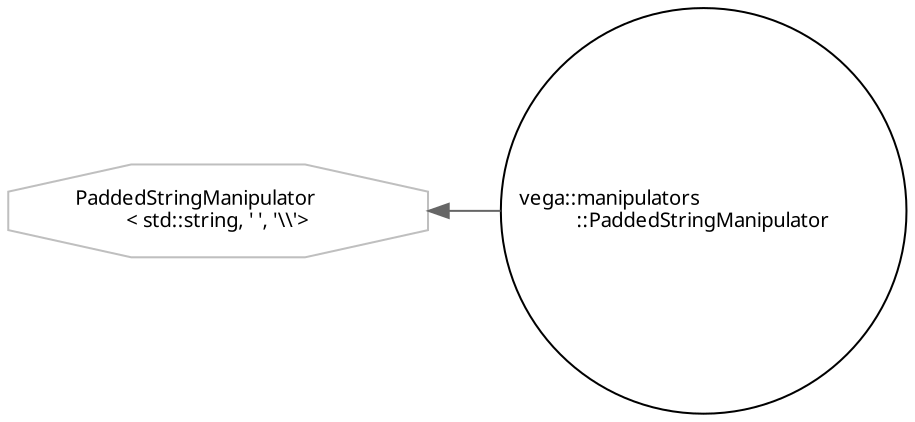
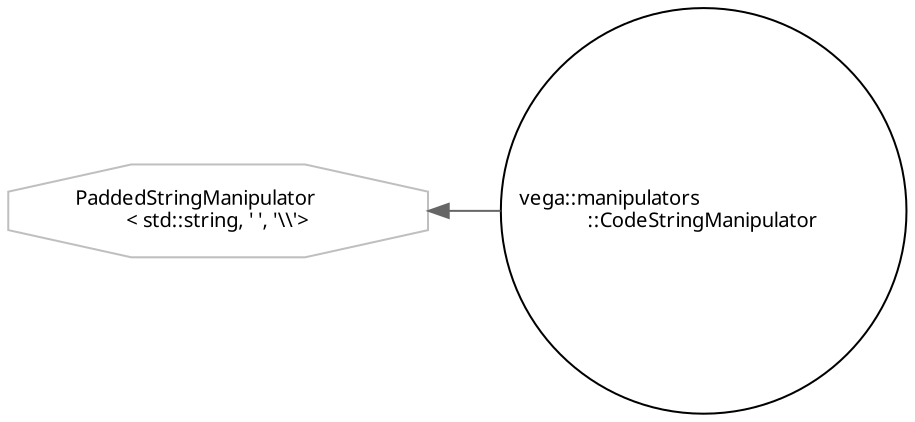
node "vega::manipulators ::PaddedStringManipulator": label "vega::manipulators ::PaddedStringManipulator" -> "vega::manipulators ::CodeStringManipulator"
